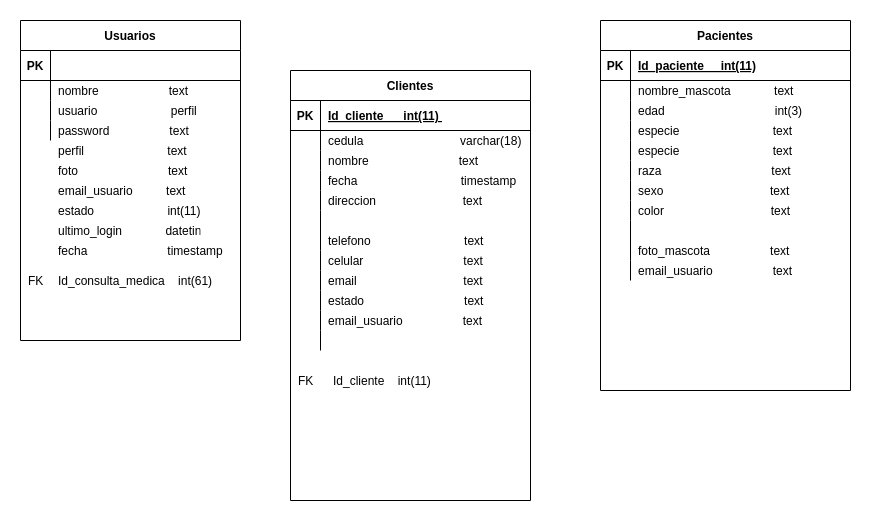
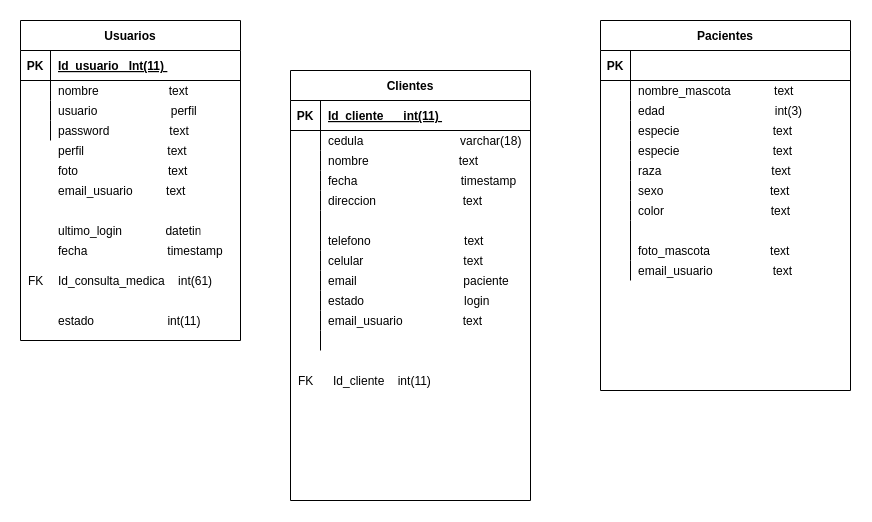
node "Id_usuario Int(11)": added
node "Id_paciente int(11)": removed
node "estado int(11)": moved (126, 211) -> (126, 321)
node "email text": label "email text" -> "email paciente"
node "estado text": label "estado text" -> "estado login"
